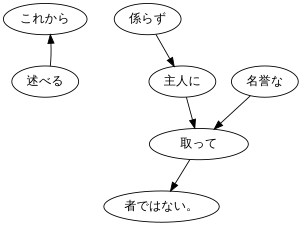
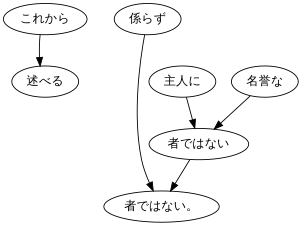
edge "係らず" -> "主人に": now "係らず" -> "者ではない。"
edge "述べる" -> "これから": reversed
node "取って": label "取って" -> "者ではない"
